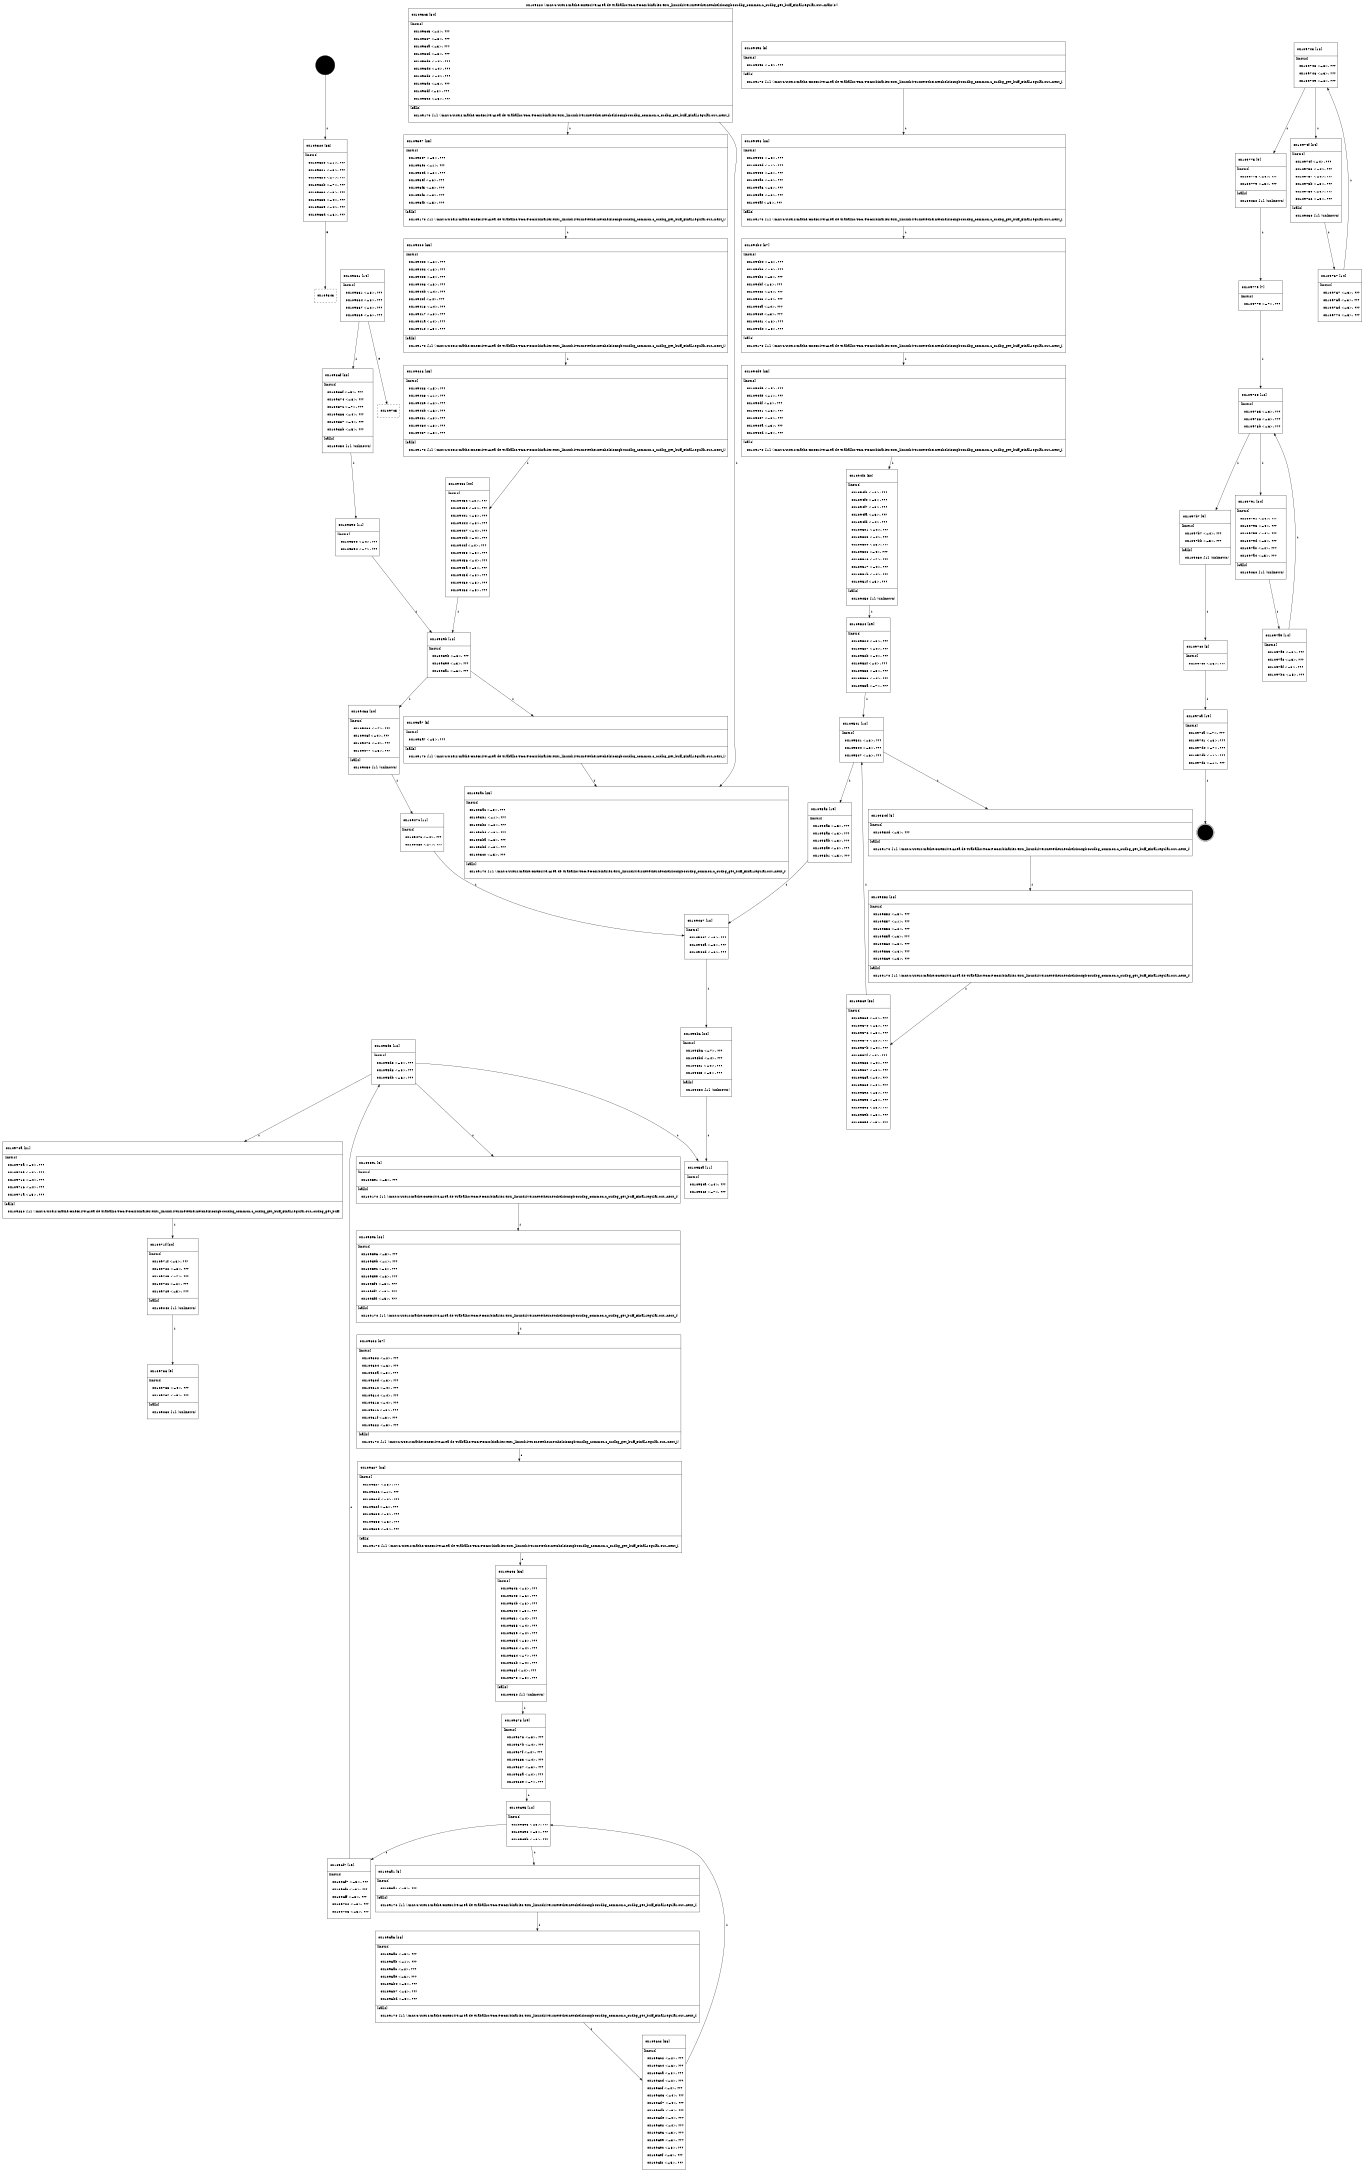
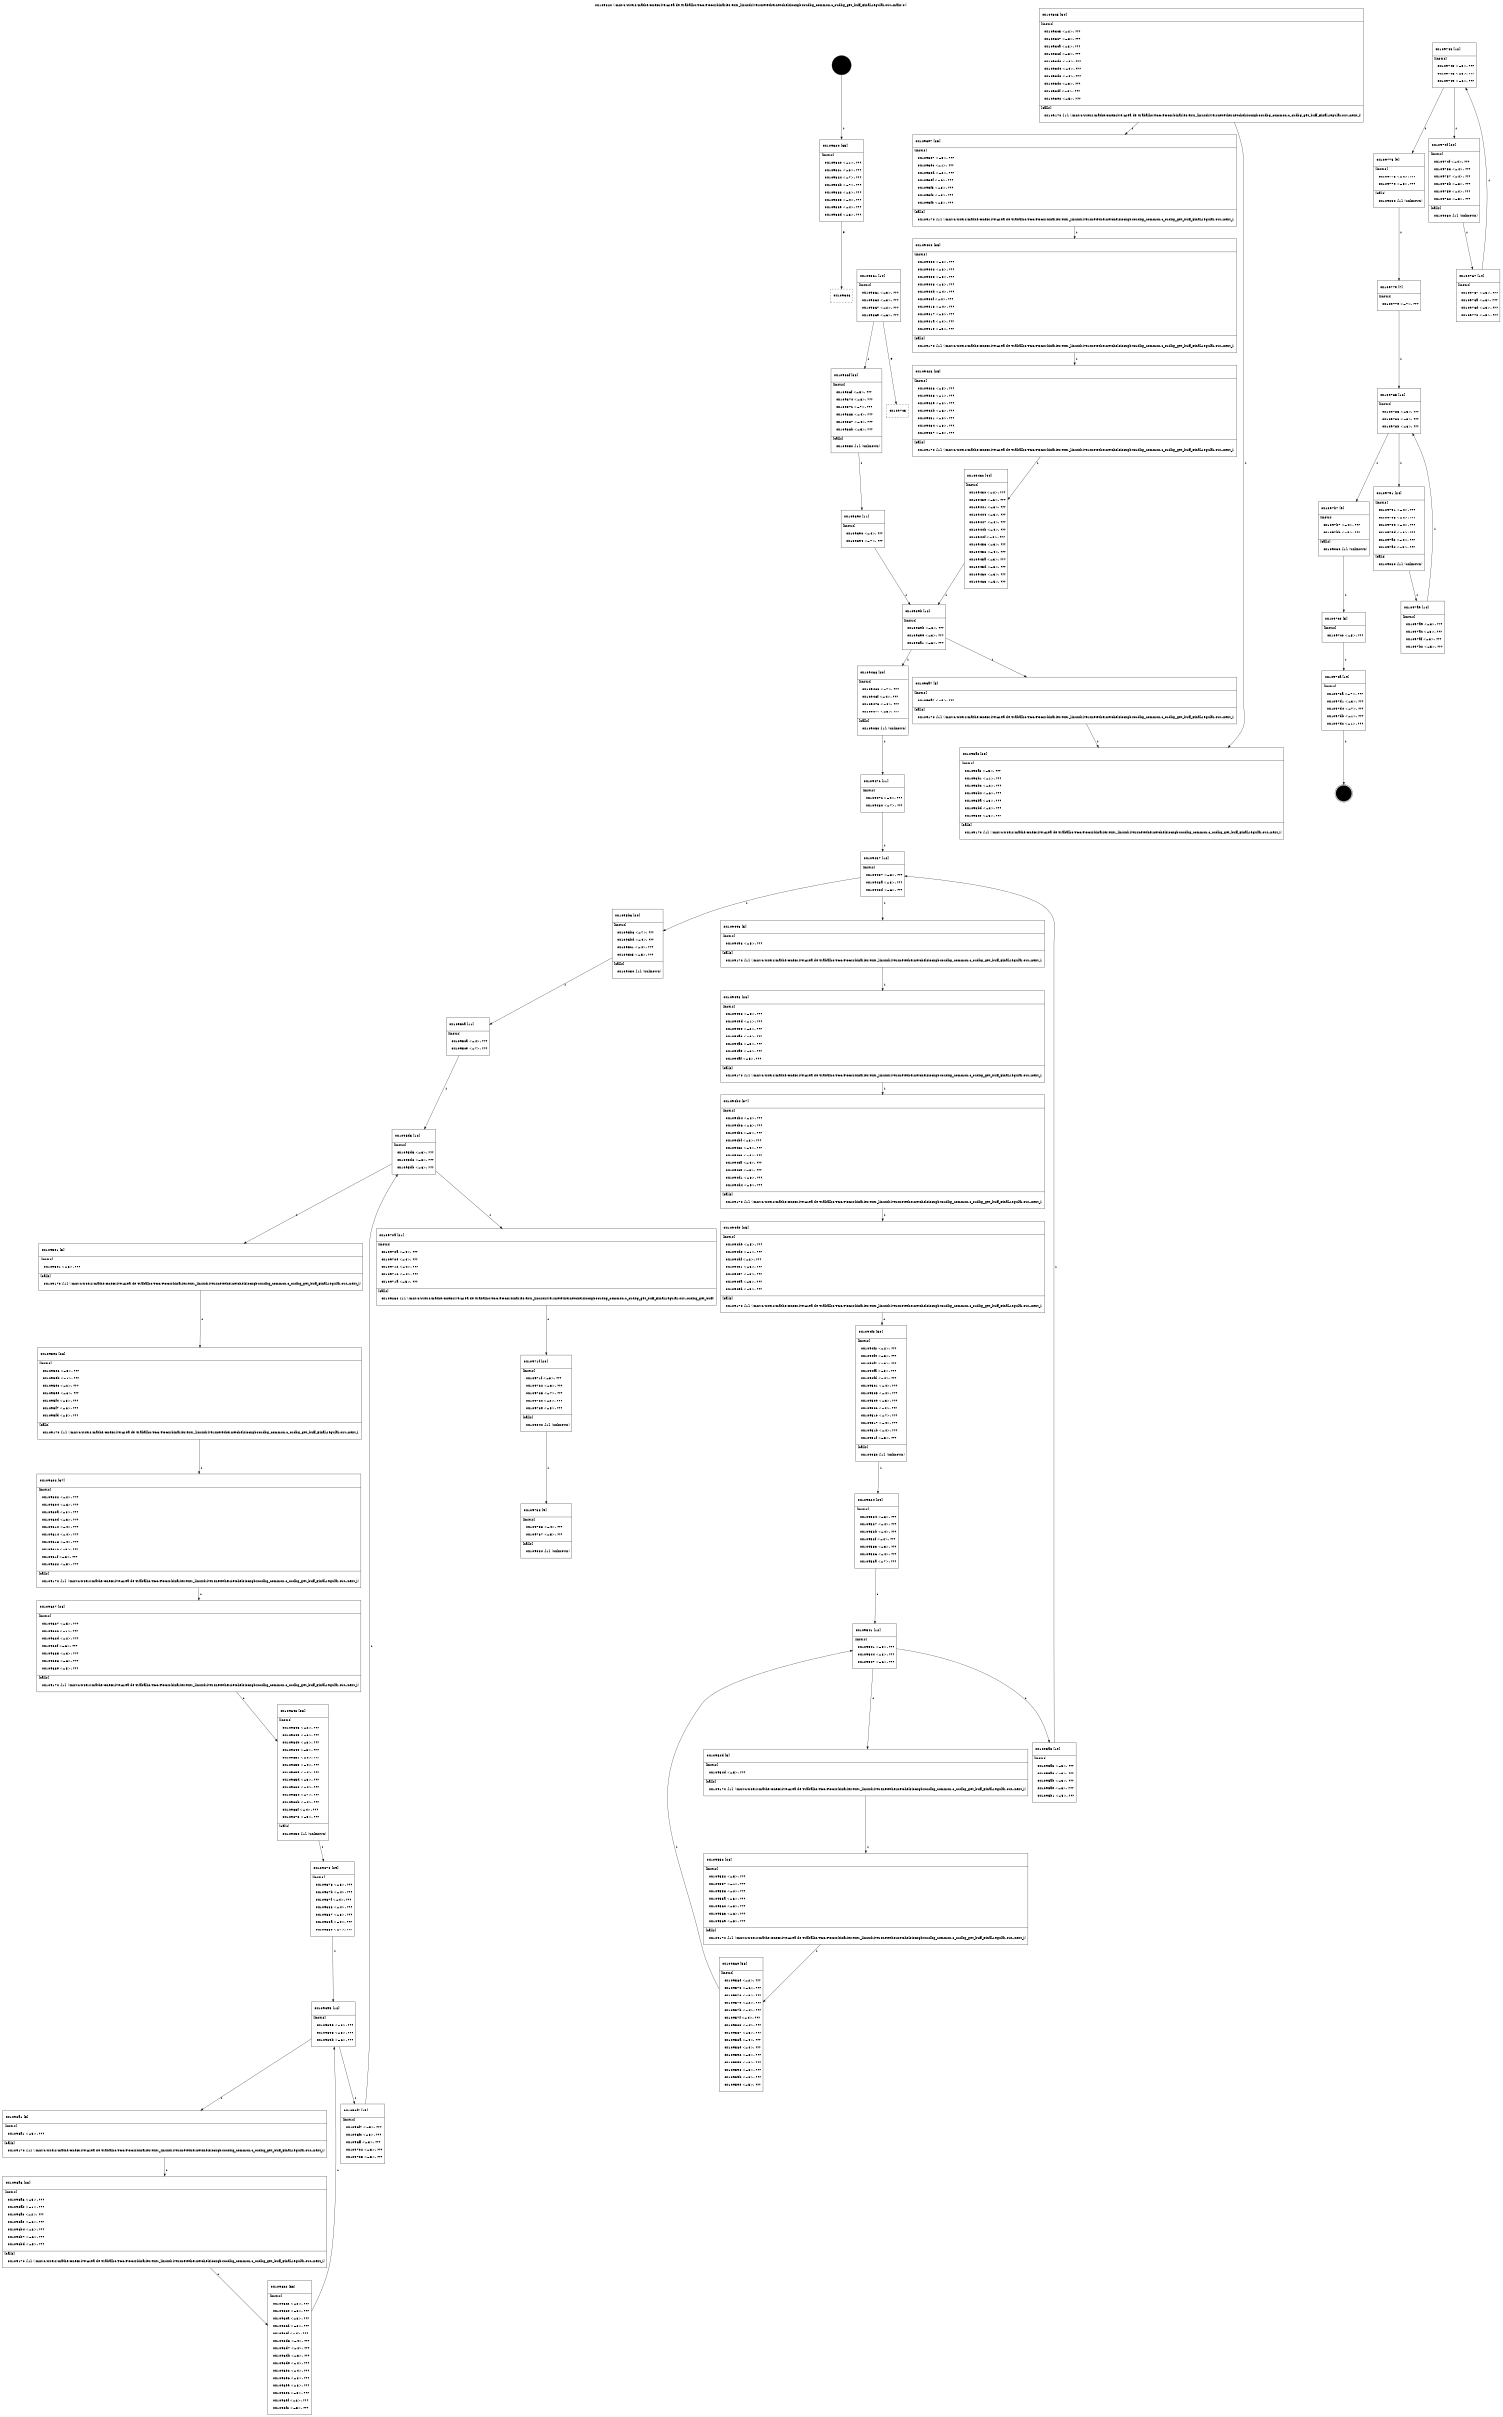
edge "0x109487 [12]" -> "0x109493 [5]": added, label "1"
edge "0x1095d5 [12]" -> "0x1095ca [11]": reversed
